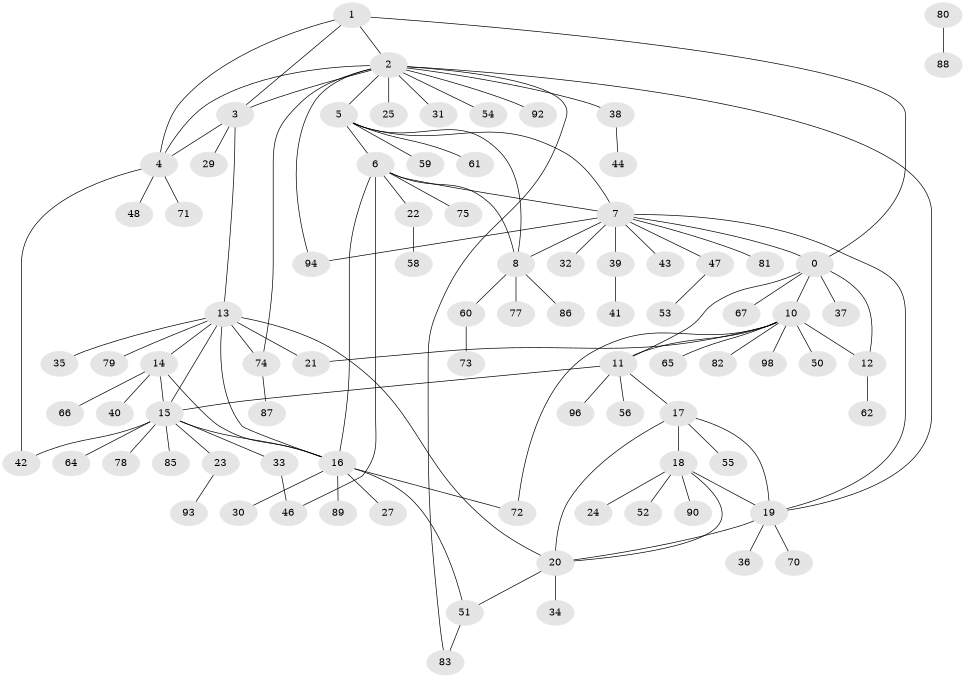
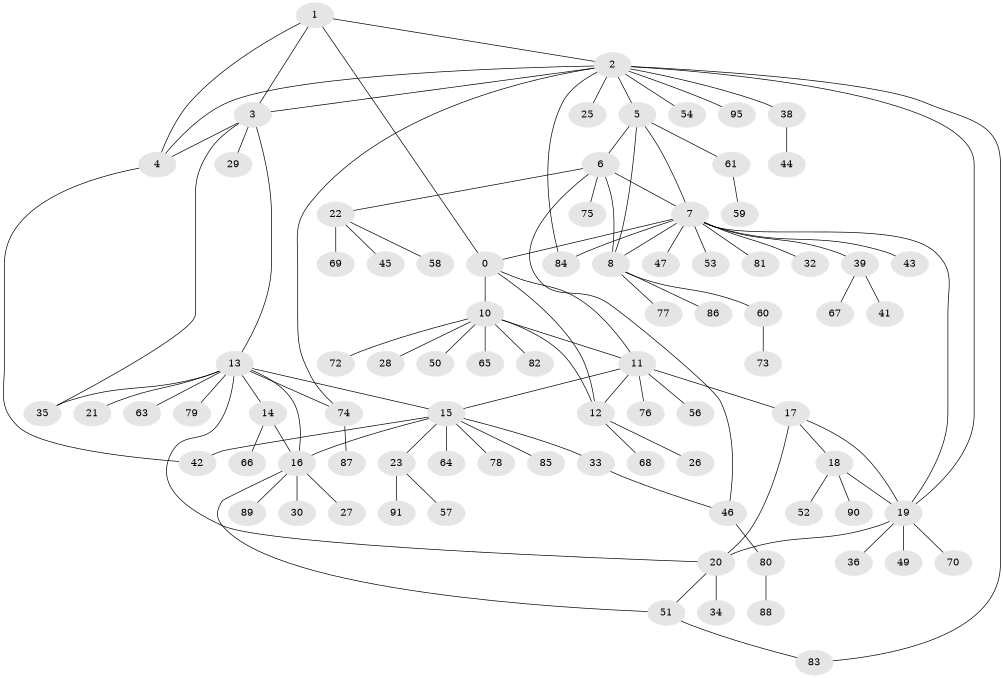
node "31": removed
node "92": label "92" -> "95"
edge "5" -- "59": now "61" -- "59"
node "48": removed
node "71": removed
node "94": label "94" -> "84"
node "69": added
node "45": added
edge "47" -- "53": now "7" -- "53"
edge "0" -- "67": now "39" -- "67"
edge "3" -- "35": added
edge "6" -- "16": removed
node "37": removed
edge "10" -- "21": removed
node "98": label "98" -> "28"
edge "14" -- "15": removed
edge "11" -- "12": added
node "40": removed
node "63": added
node "96": label "96" -> "76"
node "62": label "62" -> "68"
node "26": added
node "55": removed
edge "16" -- "72": removed
node "93": label "93" -> "91"
node "57": added
node "24": removed
edge "18" -- "20": removed
edge "46" -- "80": added
node "49": added
